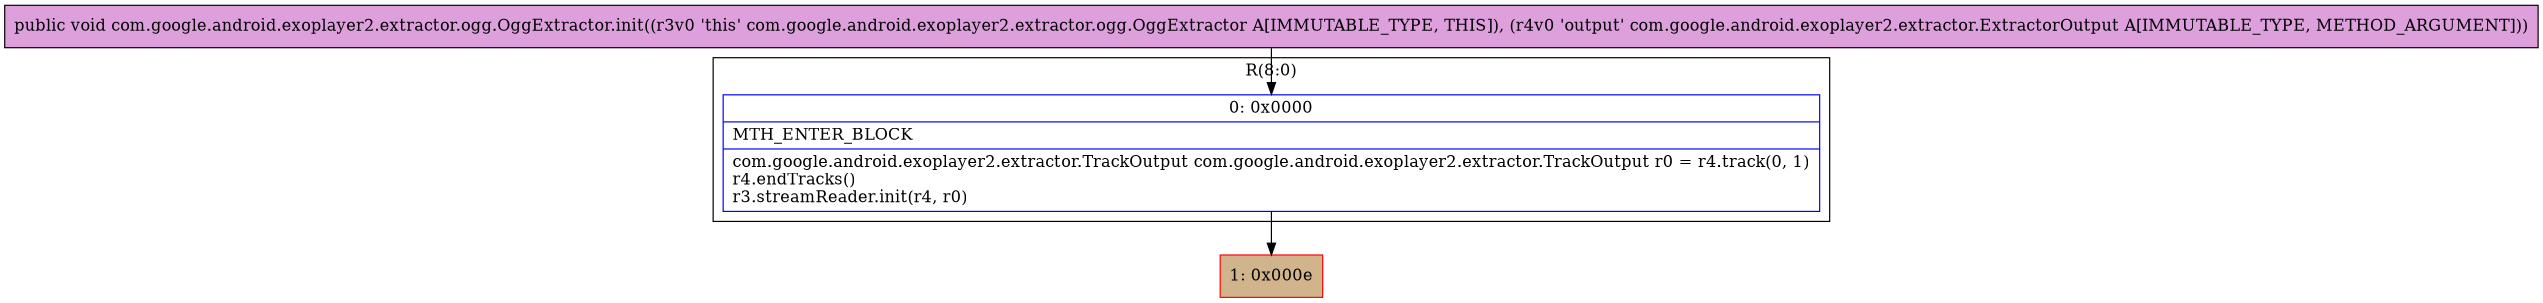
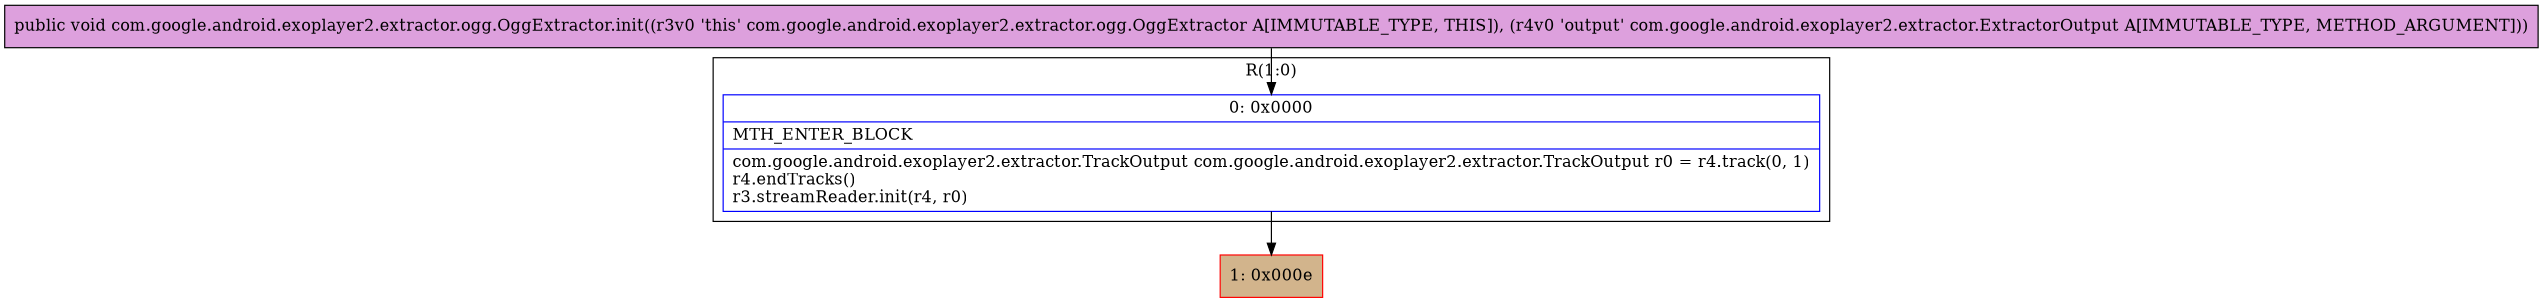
cluster "R(8:0)": label "R(8:0)" -> "R(1:0)"
